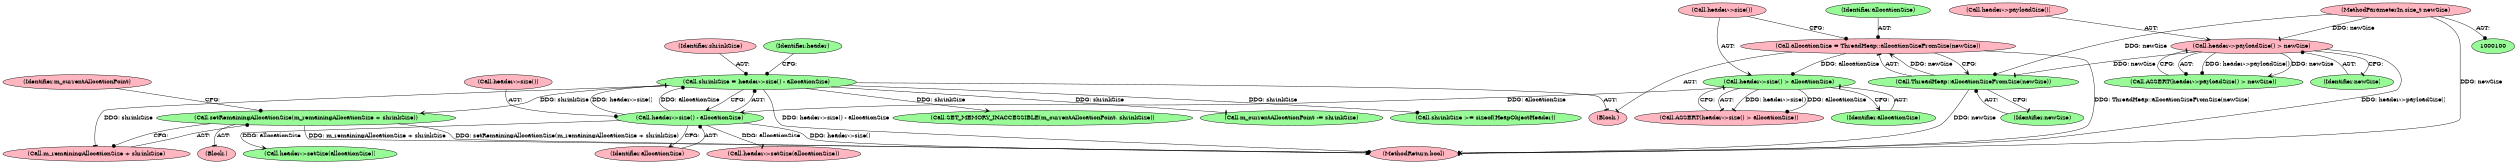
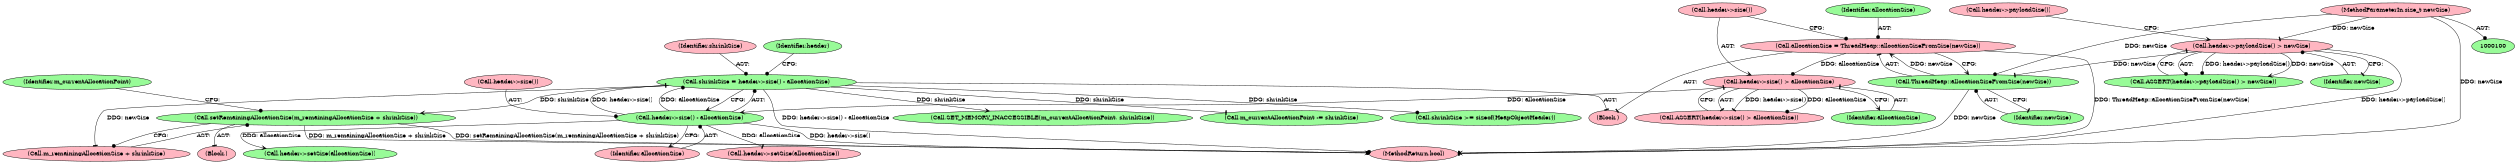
edge "(Call,header->payloadSize())" -> "(Call,header->payloadSize() > newSize)": label "AST: " -> "CFG: "
node "(Identifier,m_currentAllocationPoint)": fillcolor lightpink -> palegreen
node "(Call,header->size() > allocationSize)": fillcolor palegreen -> lightpink
edge "(Call,shrinkSize = header->size() - allocationSize)" -> "(Call,m_remainingAllocationSize + shrinkSize)": label "DDG: shrinkSize" -> "DDG: newSize"
